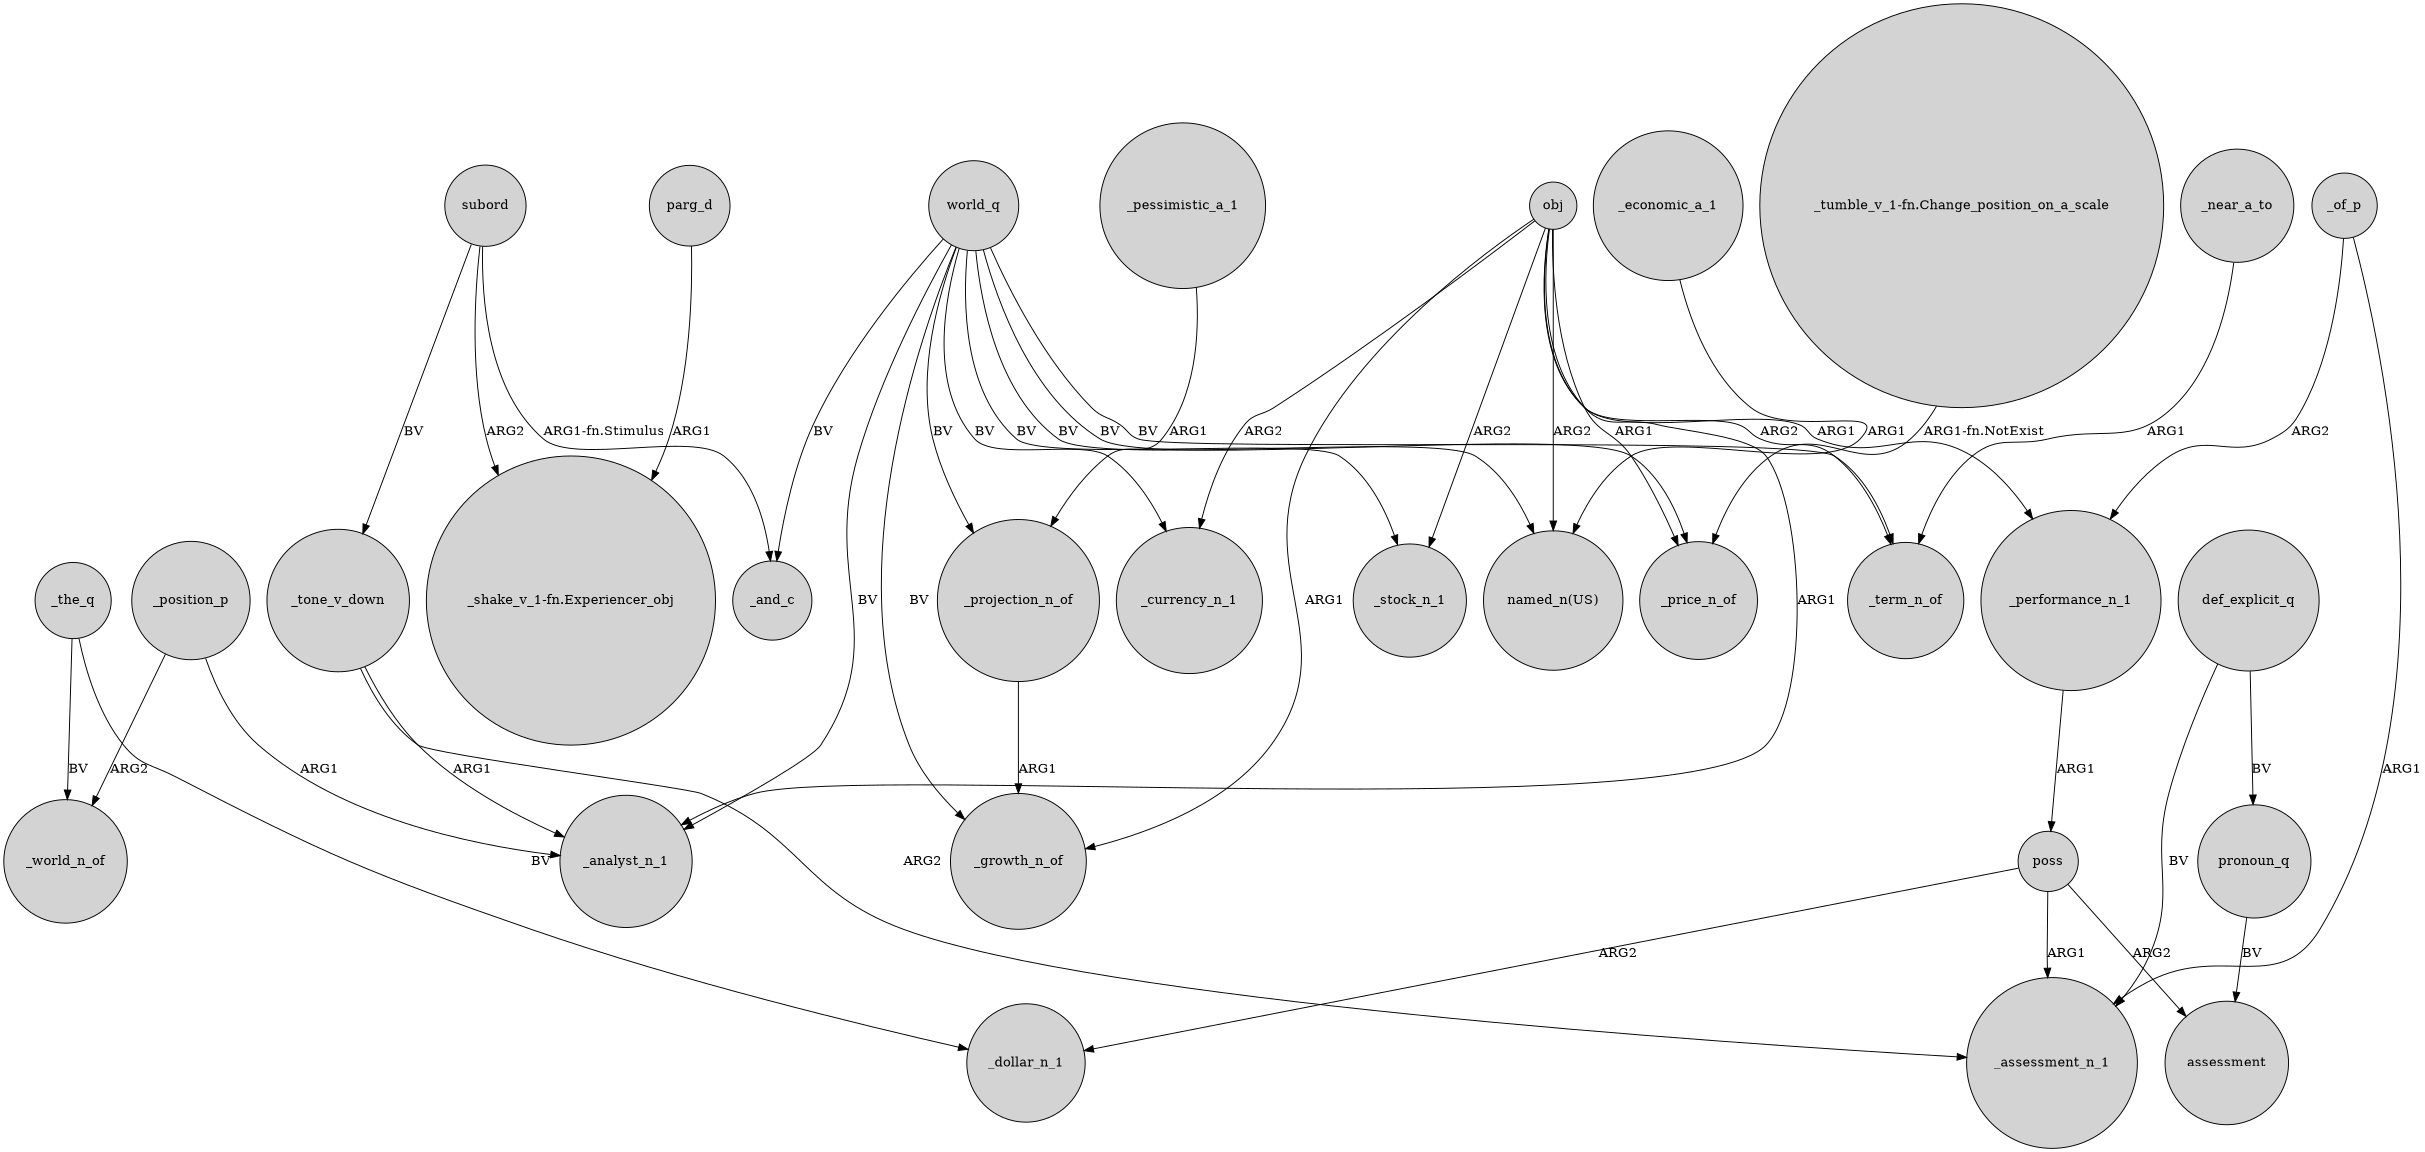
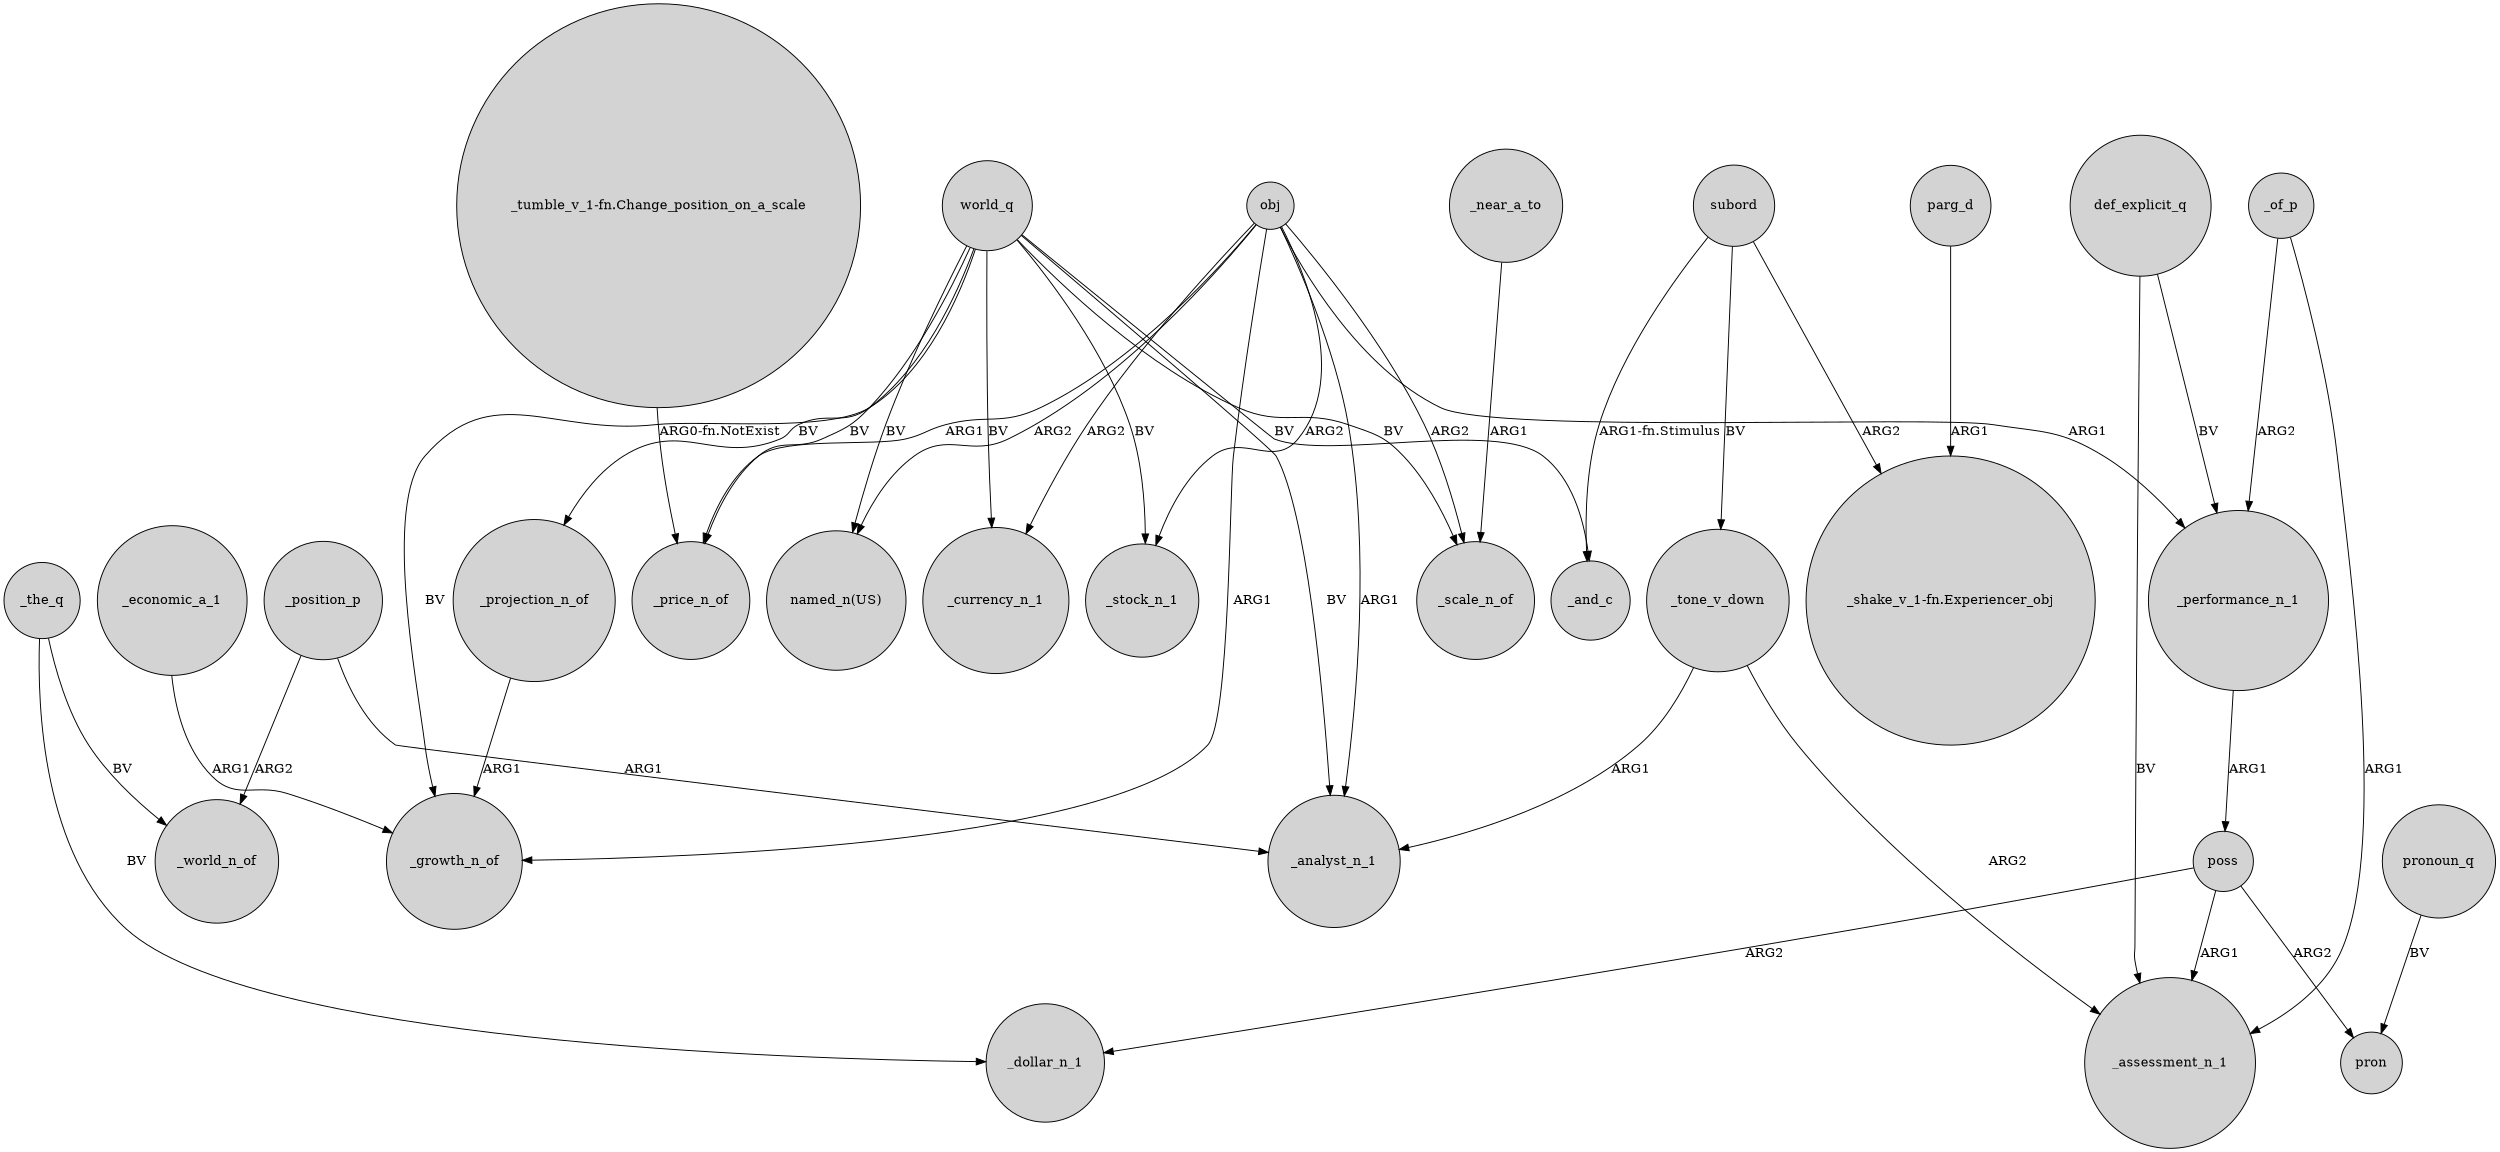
node "_pessimistic_a_1": removed
edge "_tumble_v_1-fn.Change_position_on_a_scale" -> "_price_n_of": label "ARG1-fn.NotExist" -> "ARG0-fn.NotExist"
edge "_economic_a_1" -> "named_n(US)": now "_economic_a_1" -> "_growth_n_of"
node "_term_n_of": label "_term_n_of" -> "_scale_n_of"
edge "def_explicit_q" -> "pronoun_q": now "def_explicit_q" -> "_performance_n_1"
node "assessment": label "assessment" -> "pron"
